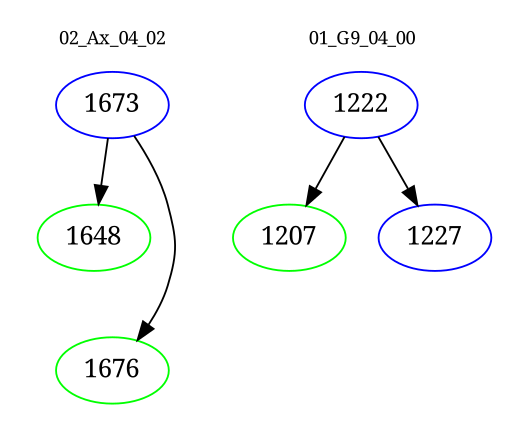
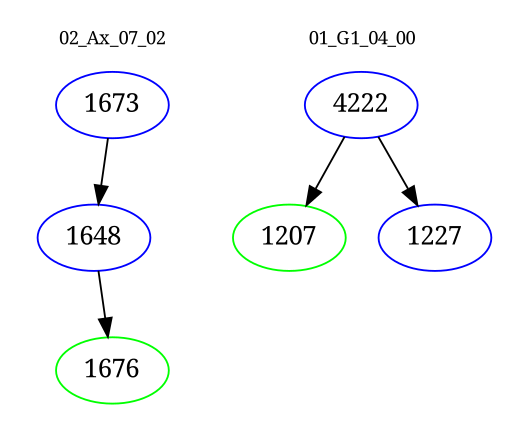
cluster "02_Ax_04_02": label "02_Ax_04_02" -> "02_Ax_07_02"
cluster "01_G9_04_00": label "01_G9_04_00" -> "01_G1_04_00"
node "1222": label "1222" -> "4222"
edge "1673" -> "1676": now "1648" -> "1676"
node "1648": color green -> blue
